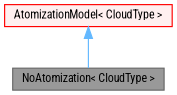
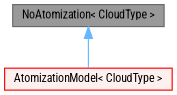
edge "NoAtomization< CloudType >" -> "AtomizationModel< CloudType >": reversed
